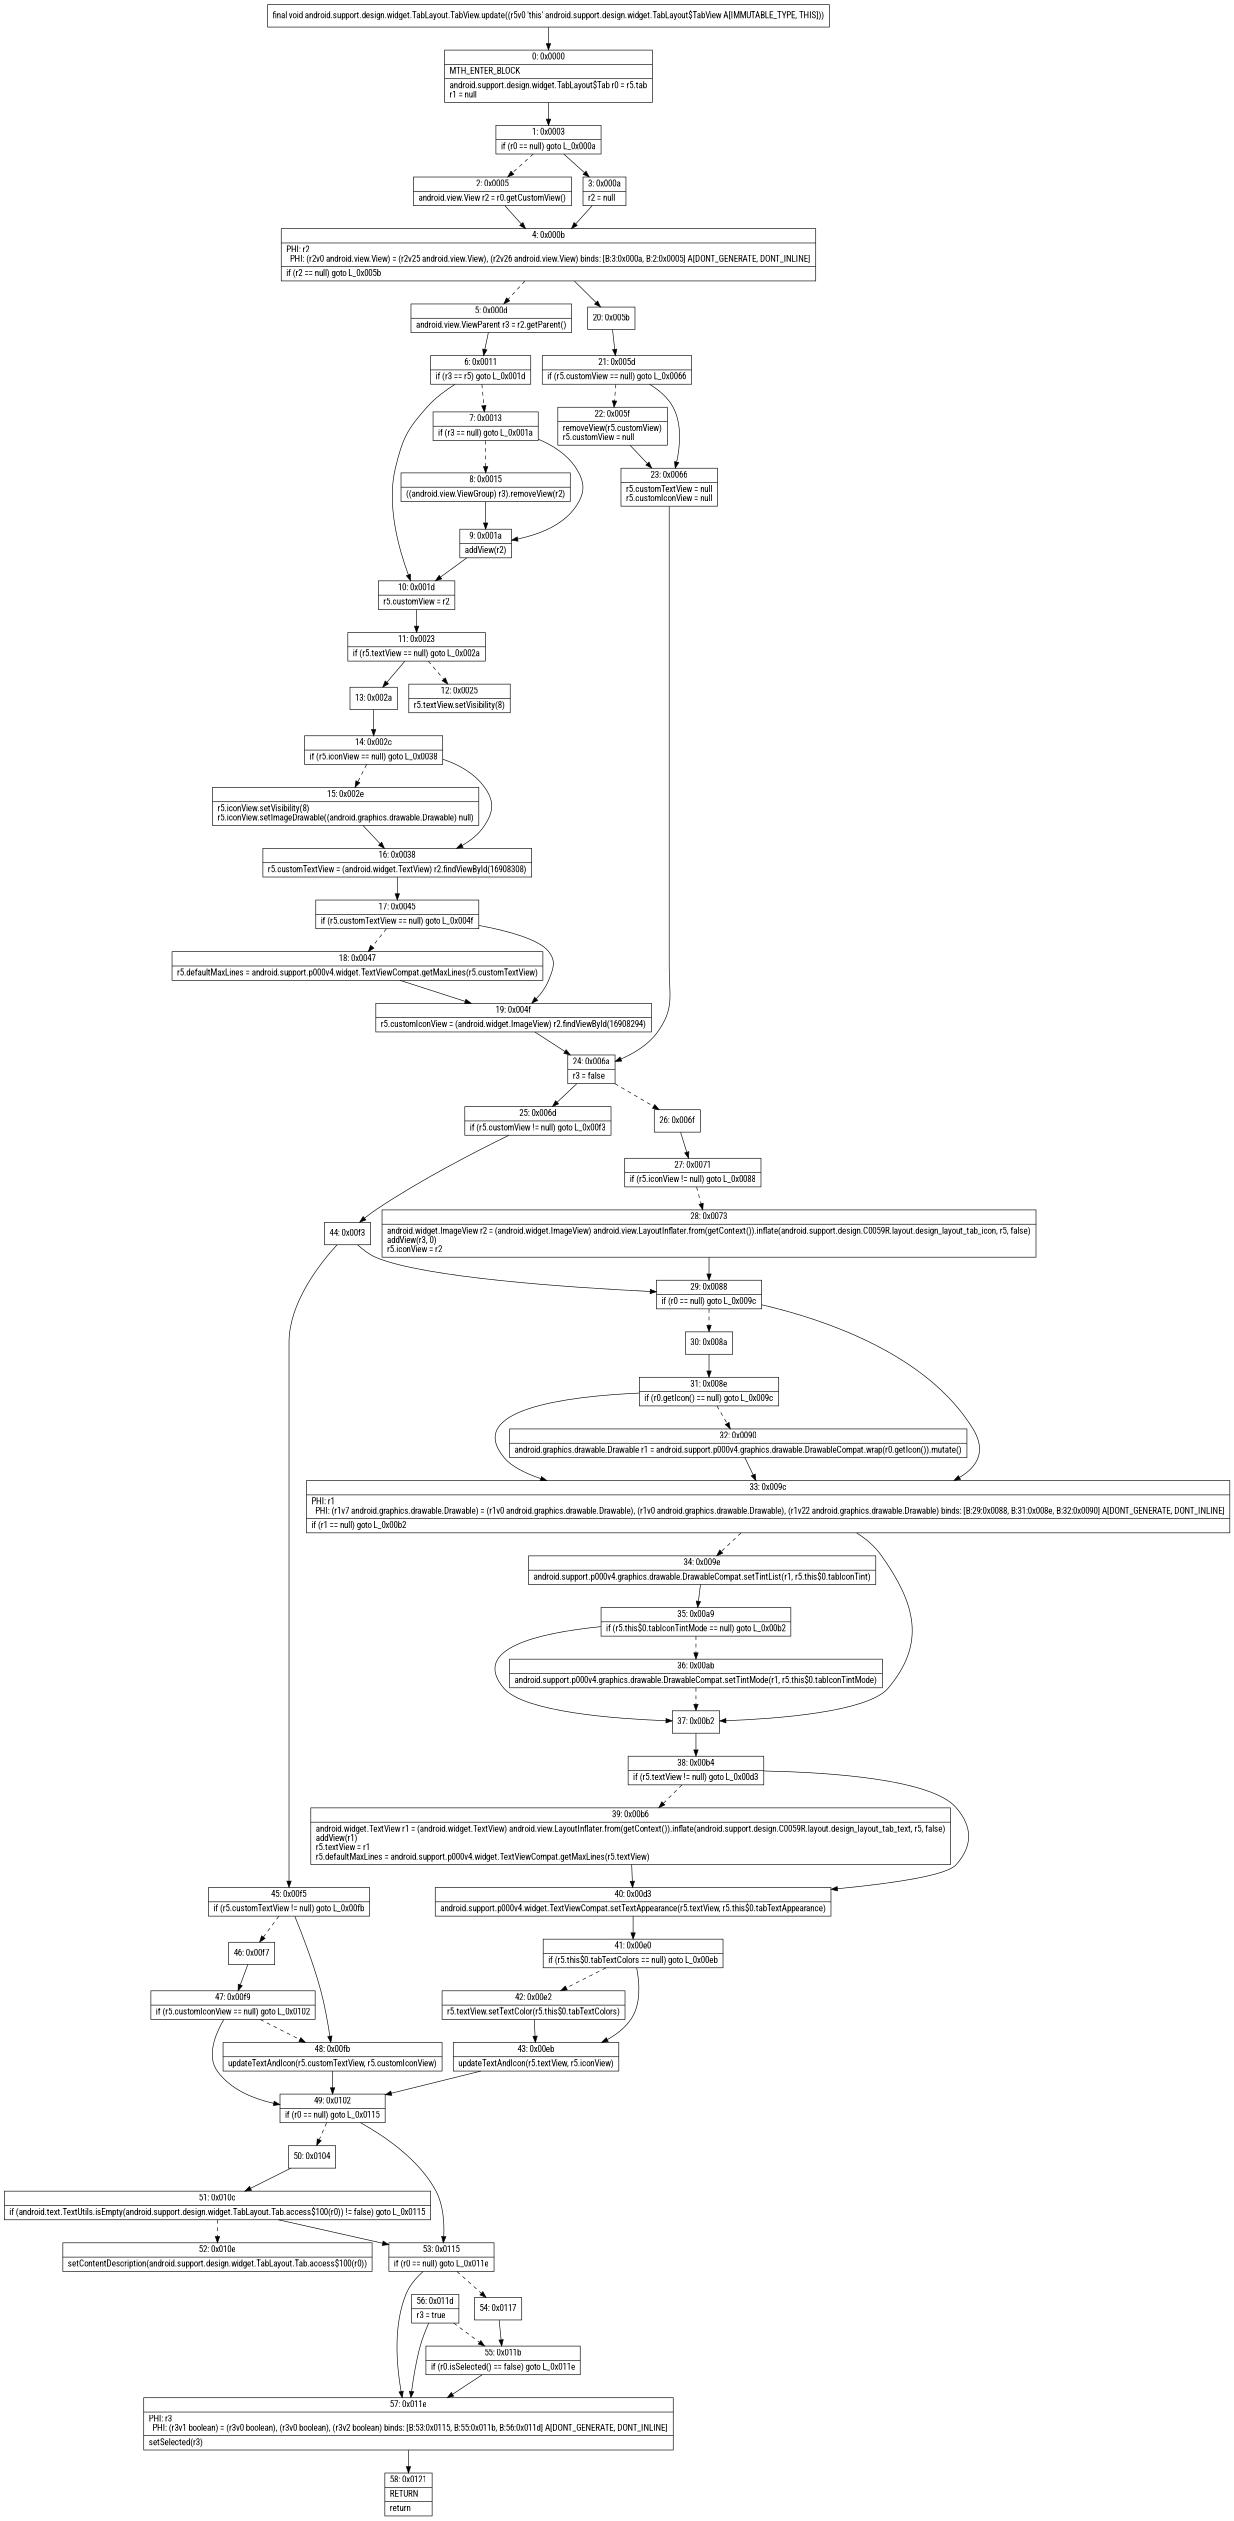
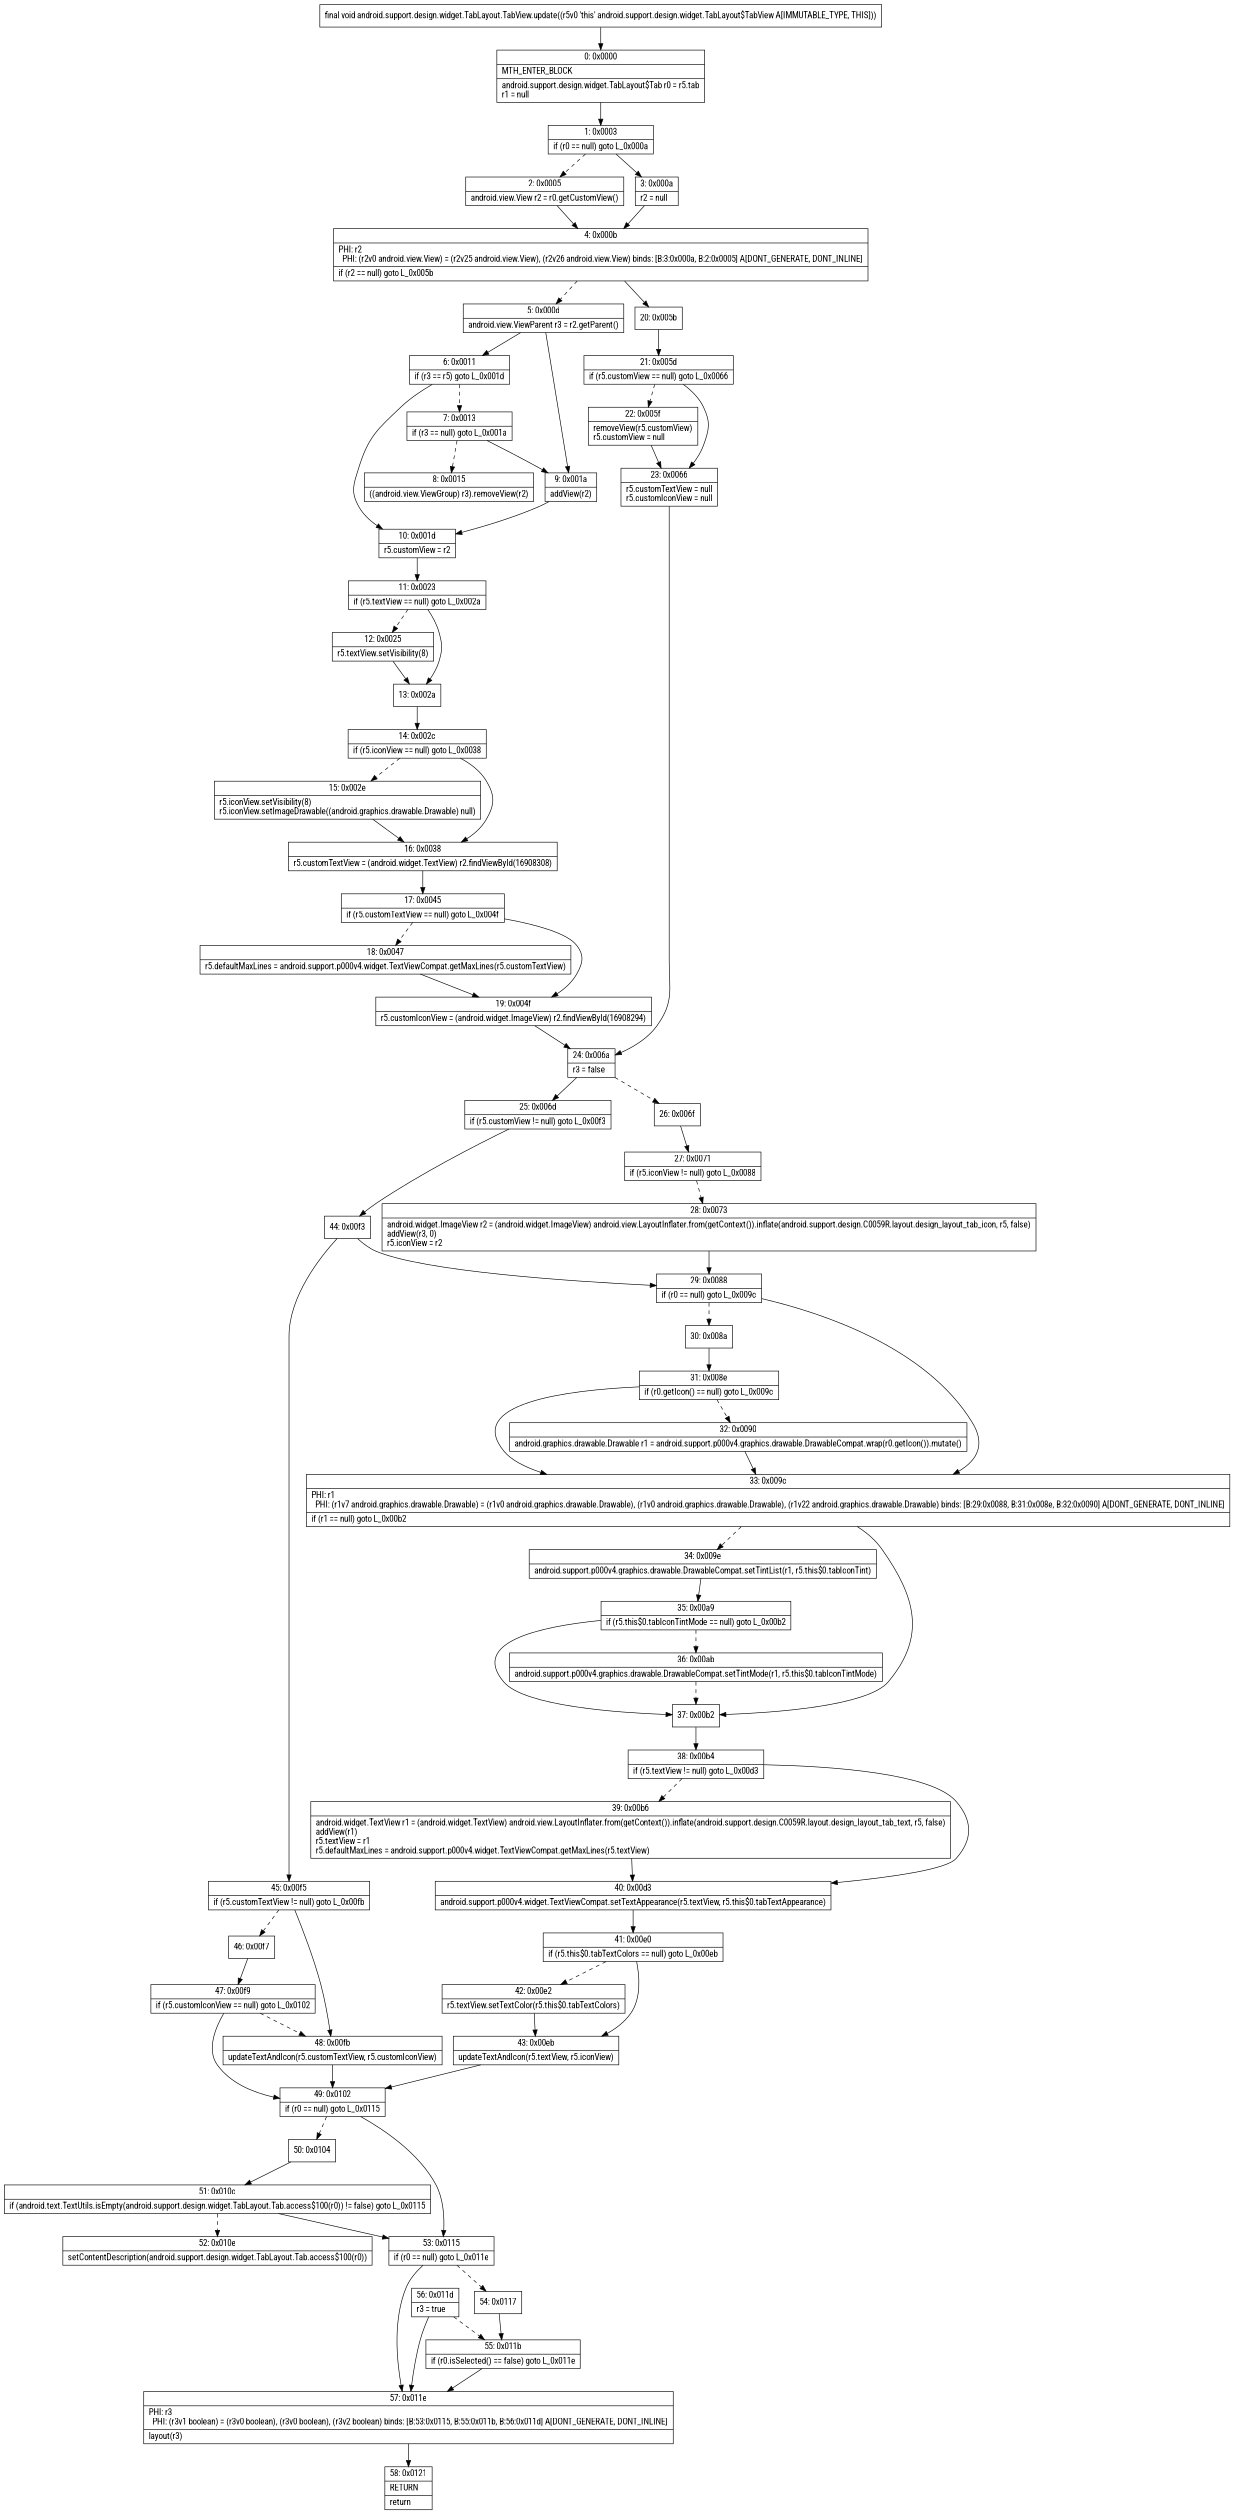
edge "8: 0x0015" -> "9: 0x001a": now "5: 0x000d" -> "9: 0x001a"
edge "12: 0x0025" -> "13: 0x002a": added
node "57: 0x011e": text "setSelected(r3)" -> "layout(r3)"
